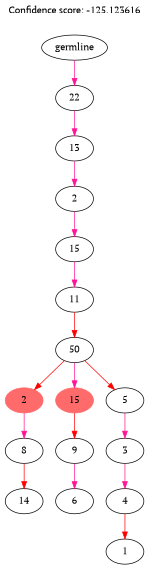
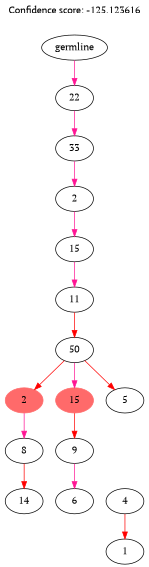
node "13": label "13" -> "33"
node "3": removed
